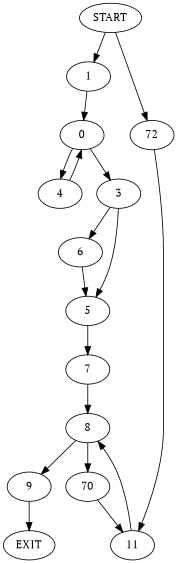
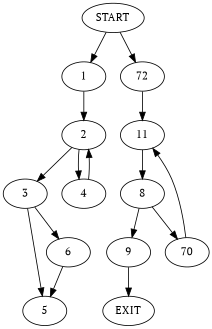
node "0": label "0" -> "2"
node "7": removed
